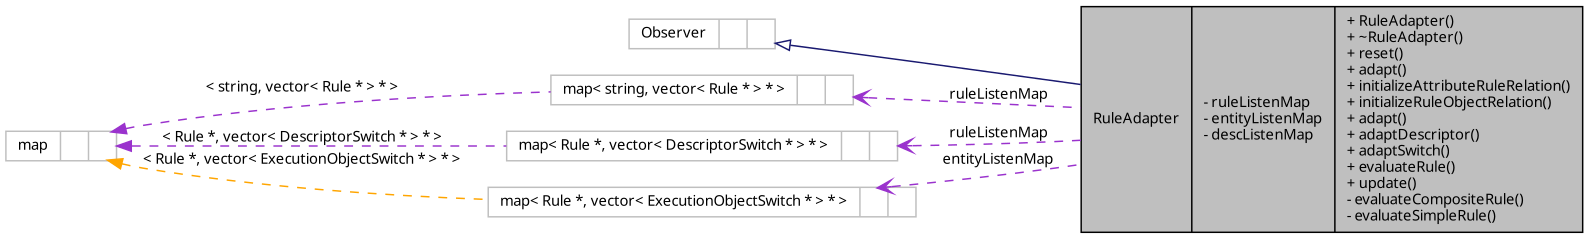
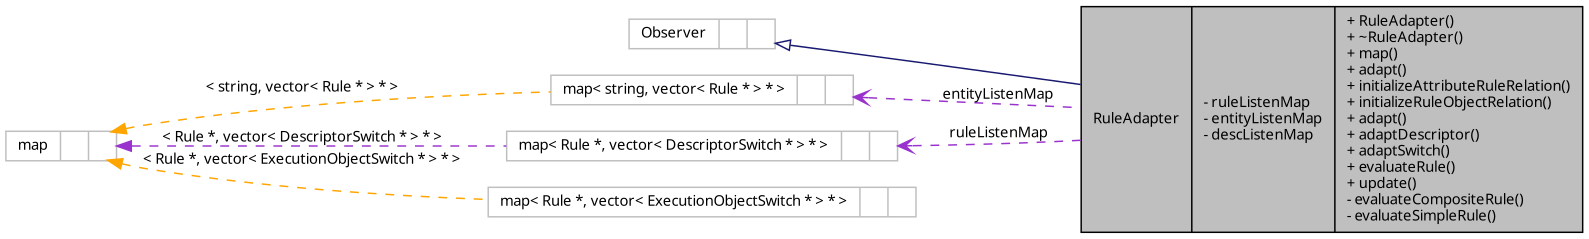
node "RuleAdapter": text "+ reset()" -> "+ map()"
edge "RuleAdapter" -> "map< string, vector< Rule * > * >": label "ruleListenMap" -> "entityListenMap"
edge "map< string, vector< Rule * > * >" -> "map": color darkorchid3 -> orange
edge "RuleAdapter" -> "map< Rule *, vector< ExecutionObjectSwitch * > * >": removed, label "entityListenMap"
